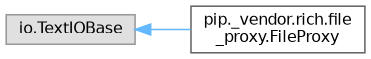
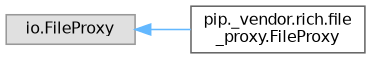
node "io.TextIOBase": label "io.TextIOBase" -> "io.FileProxy"
